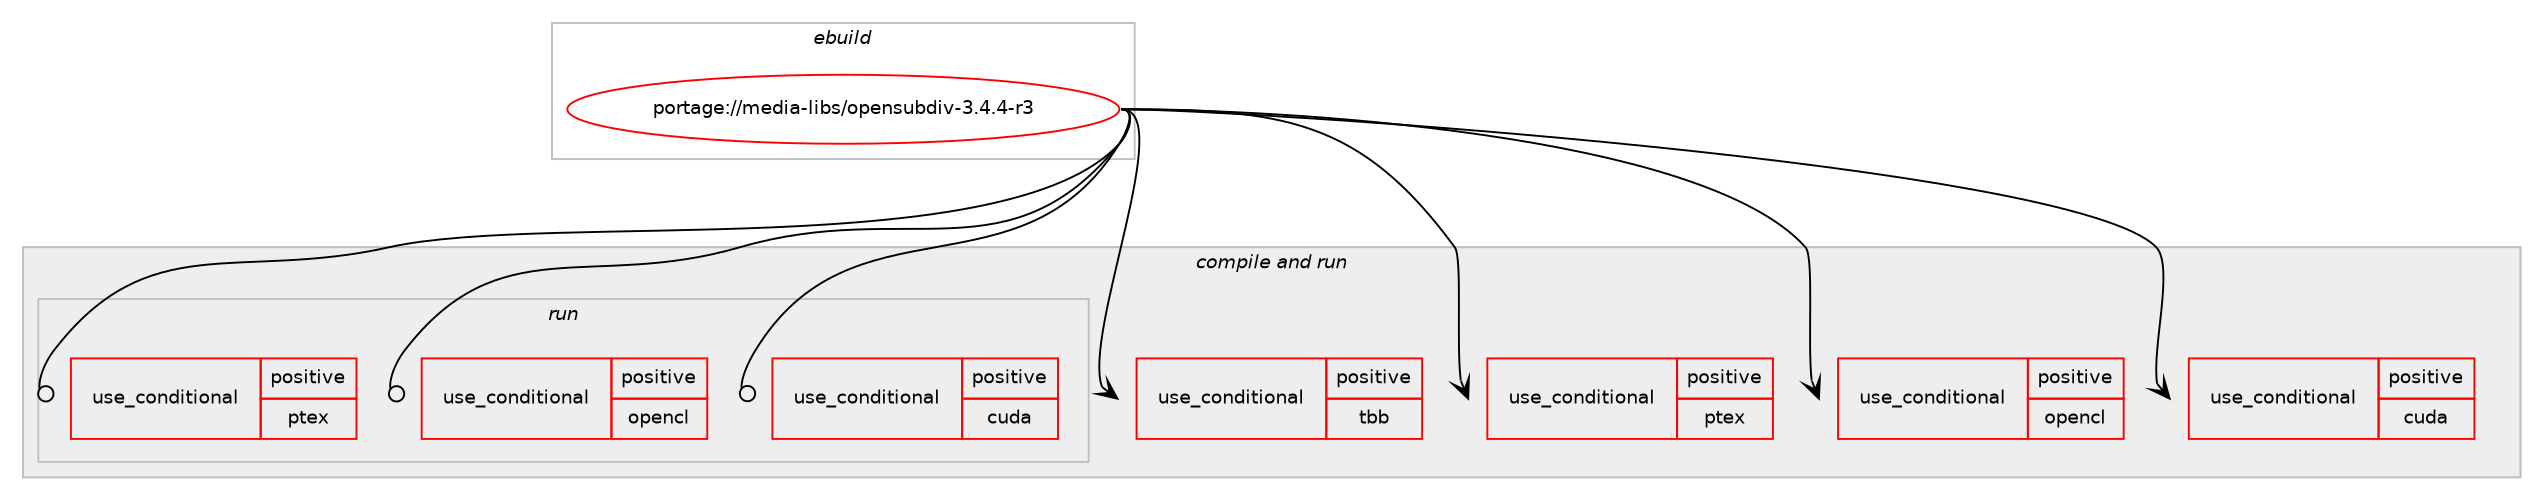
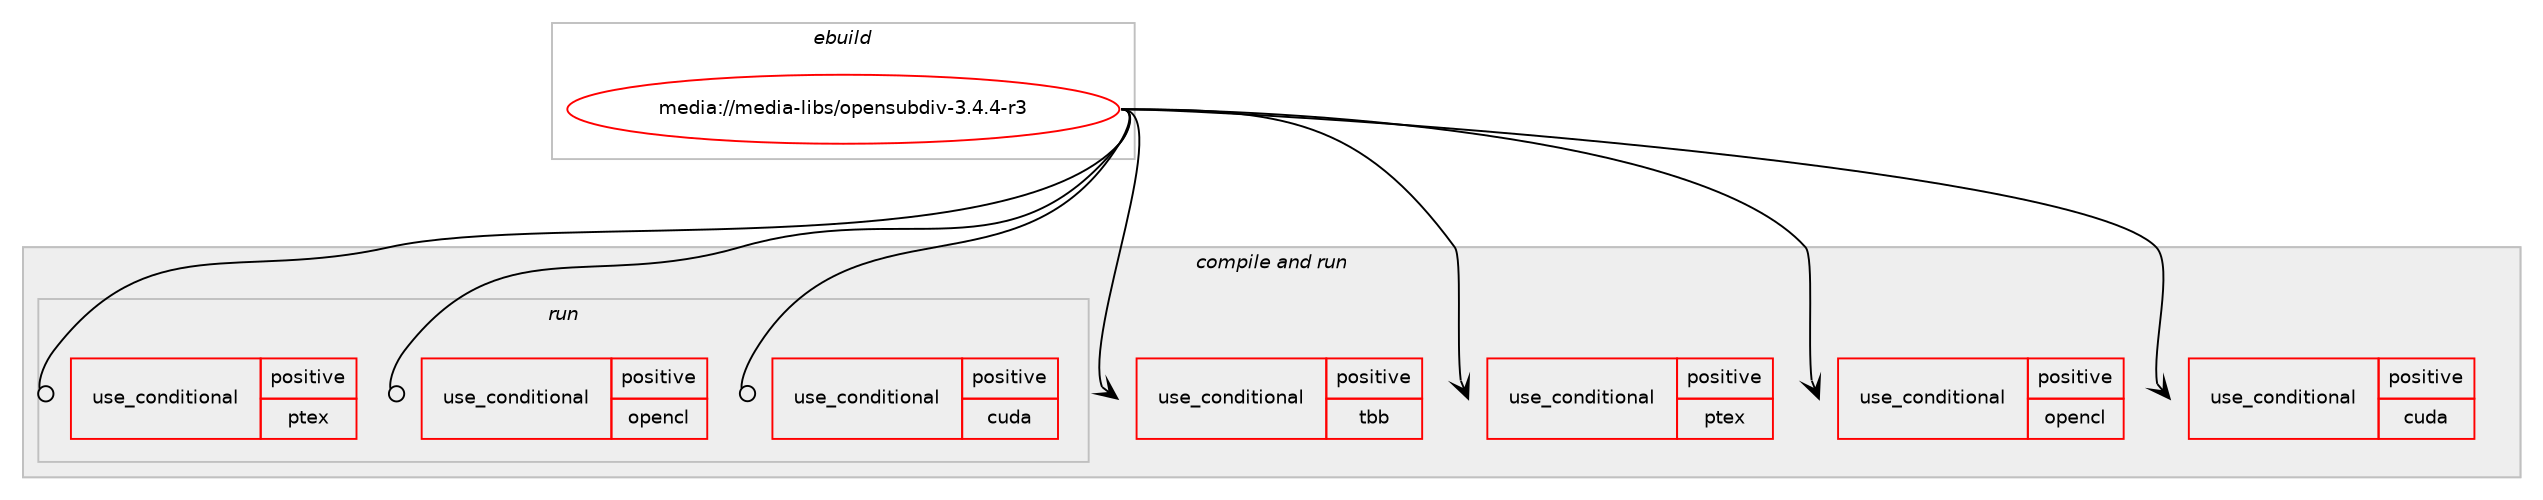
node "portage://media-libs/opensubdiv-3.4.4-r3": label "portage://media-libs/opensubdiv-3.4.4-r3" -> "media://media-libs/opensubdiv-3.4.4-r3"
